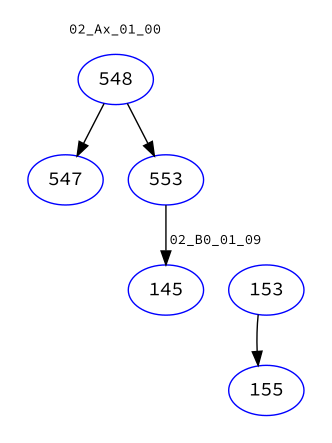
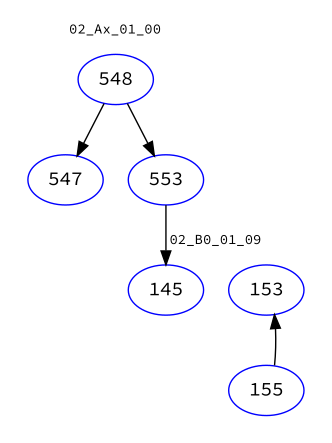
edge "153" -> "155": reversed
